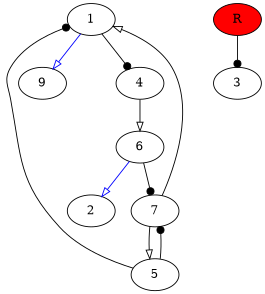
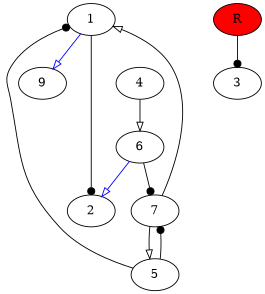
edge "1" -> "4": now "1" -> "2"
